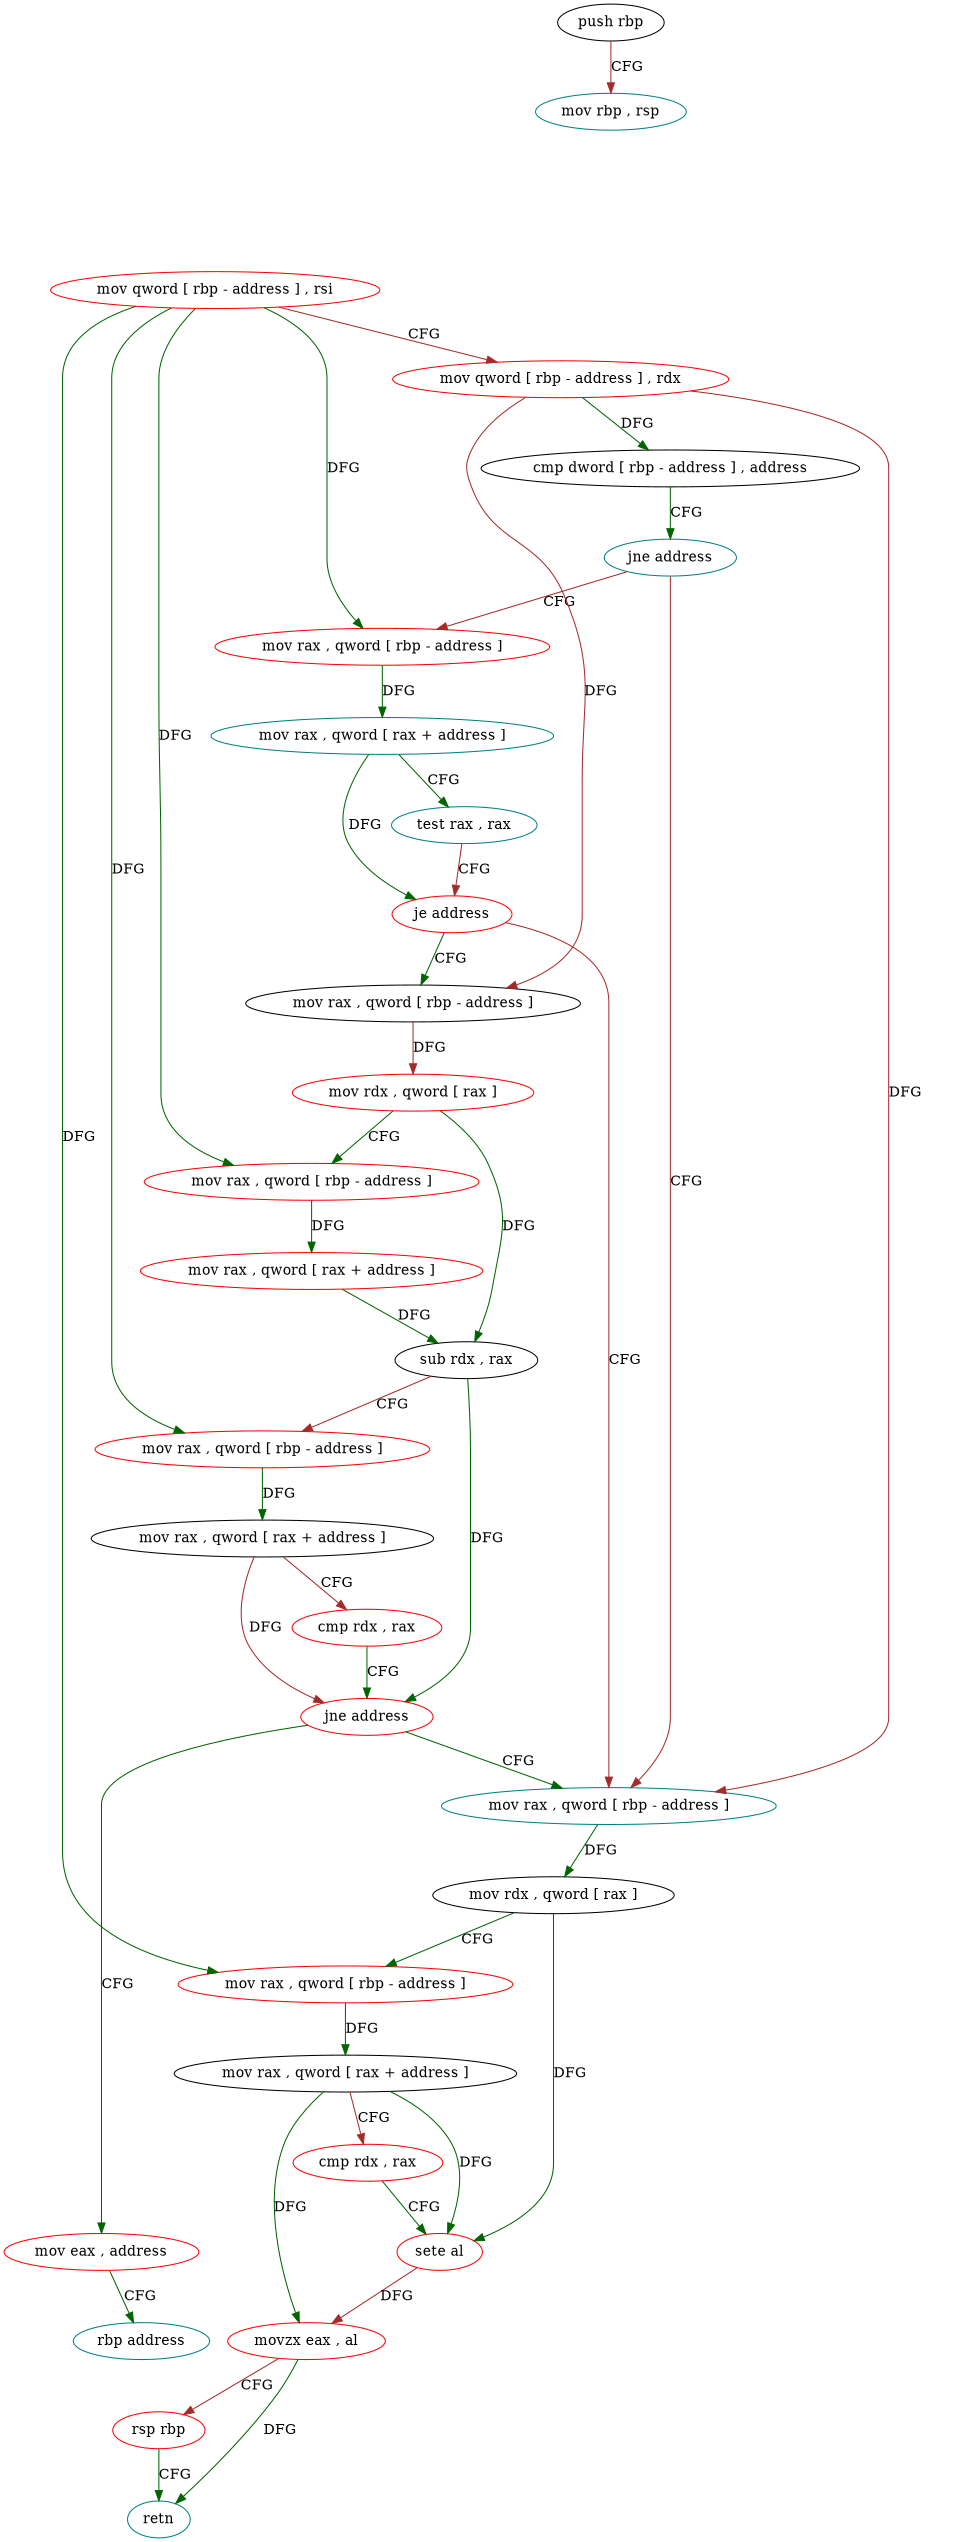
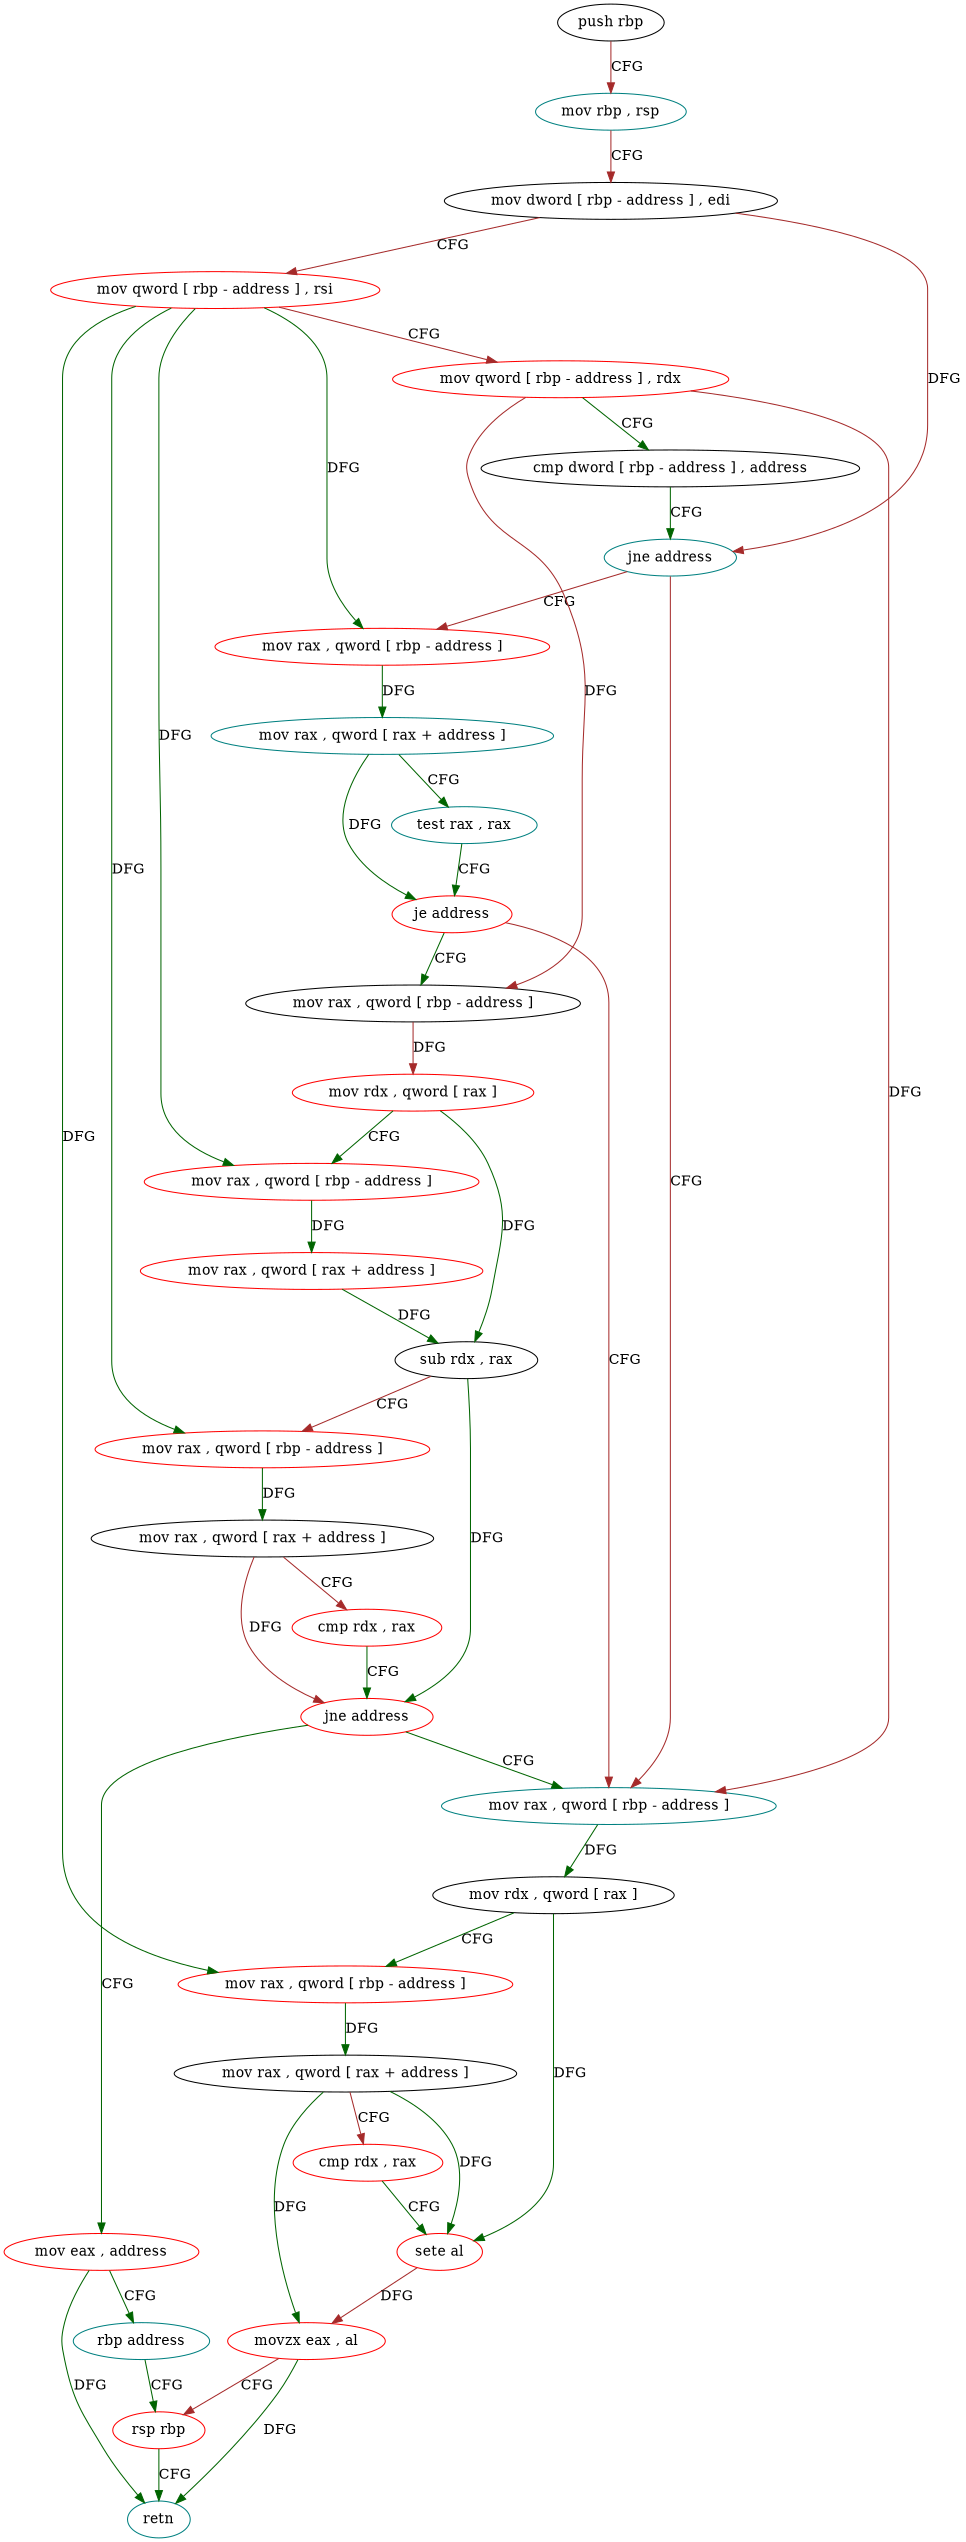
node "mov dword [ rbp - address ] , edi": added
edge "mov qword [ rbp - address ] , rdx" -> "cmp dword [ rbp - address ] , address": label "DFG" -> "CFG"
edge "test rax , rax" -> "je address": color brown -> darkgreen
edge "rbp address" -> "rsp rbp": added, label "CFG"
edge "mov eax , address" -> "retn": added, label "DFG"
